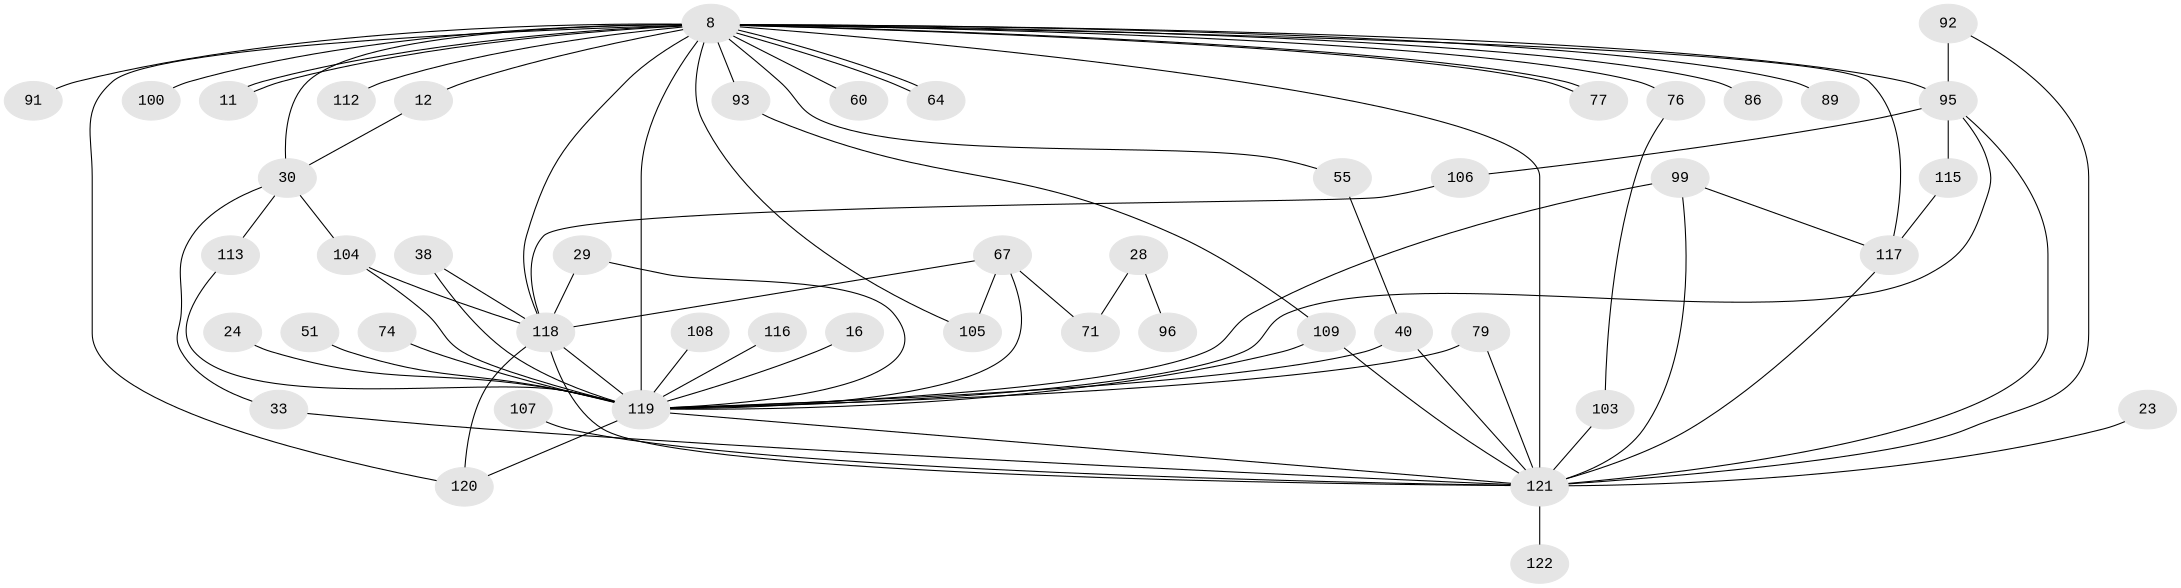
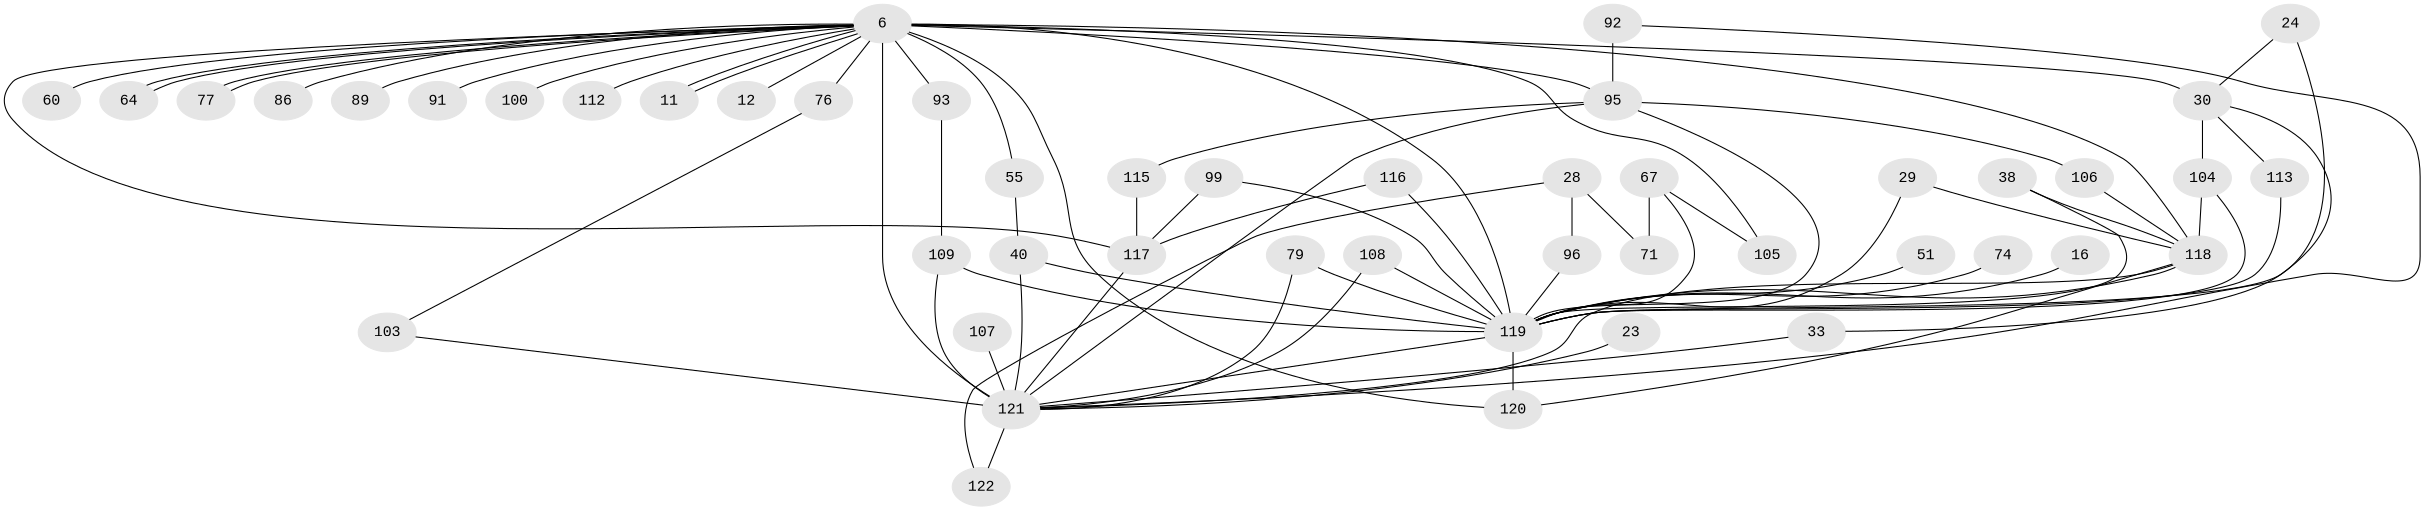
node "8": label "8" -> "6"
edge "12" -- "30": now "24" -- "30"
edge "116" -- "117": added
edge "28" -- "122": added
edge "67" -- "118": removed
edge "96" -- "119": added
edge "99" -- "121": now "108" -- "121"
